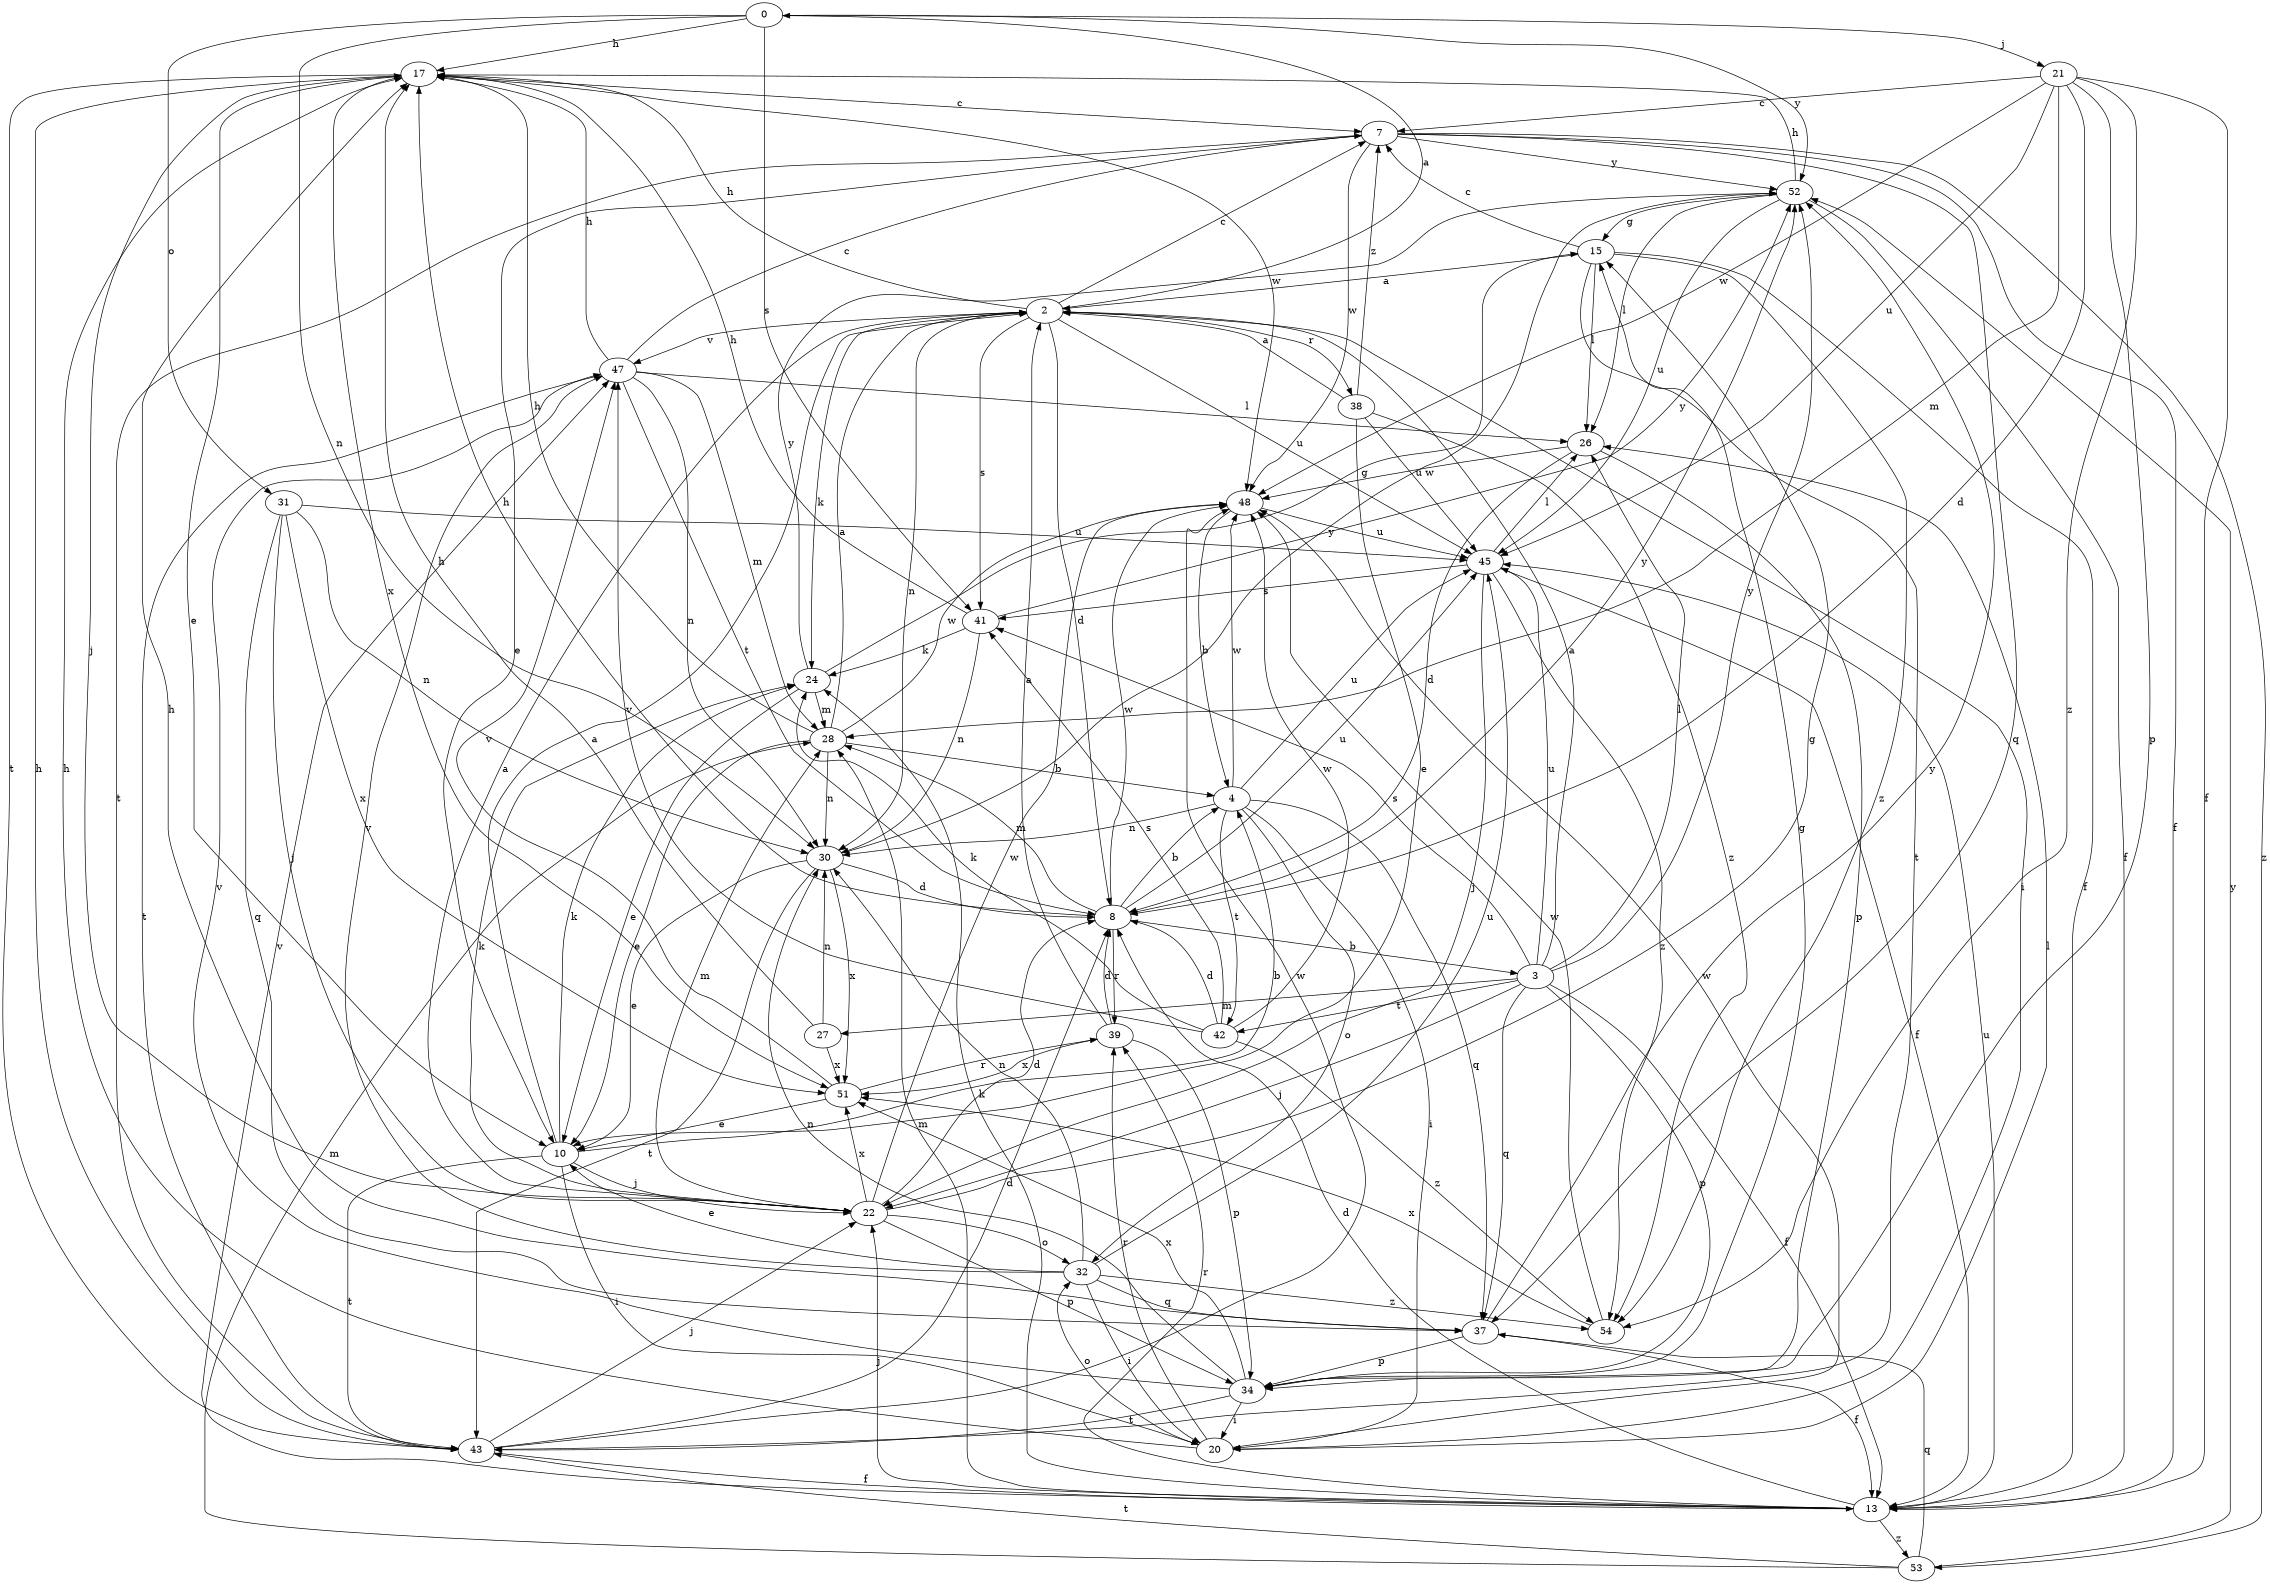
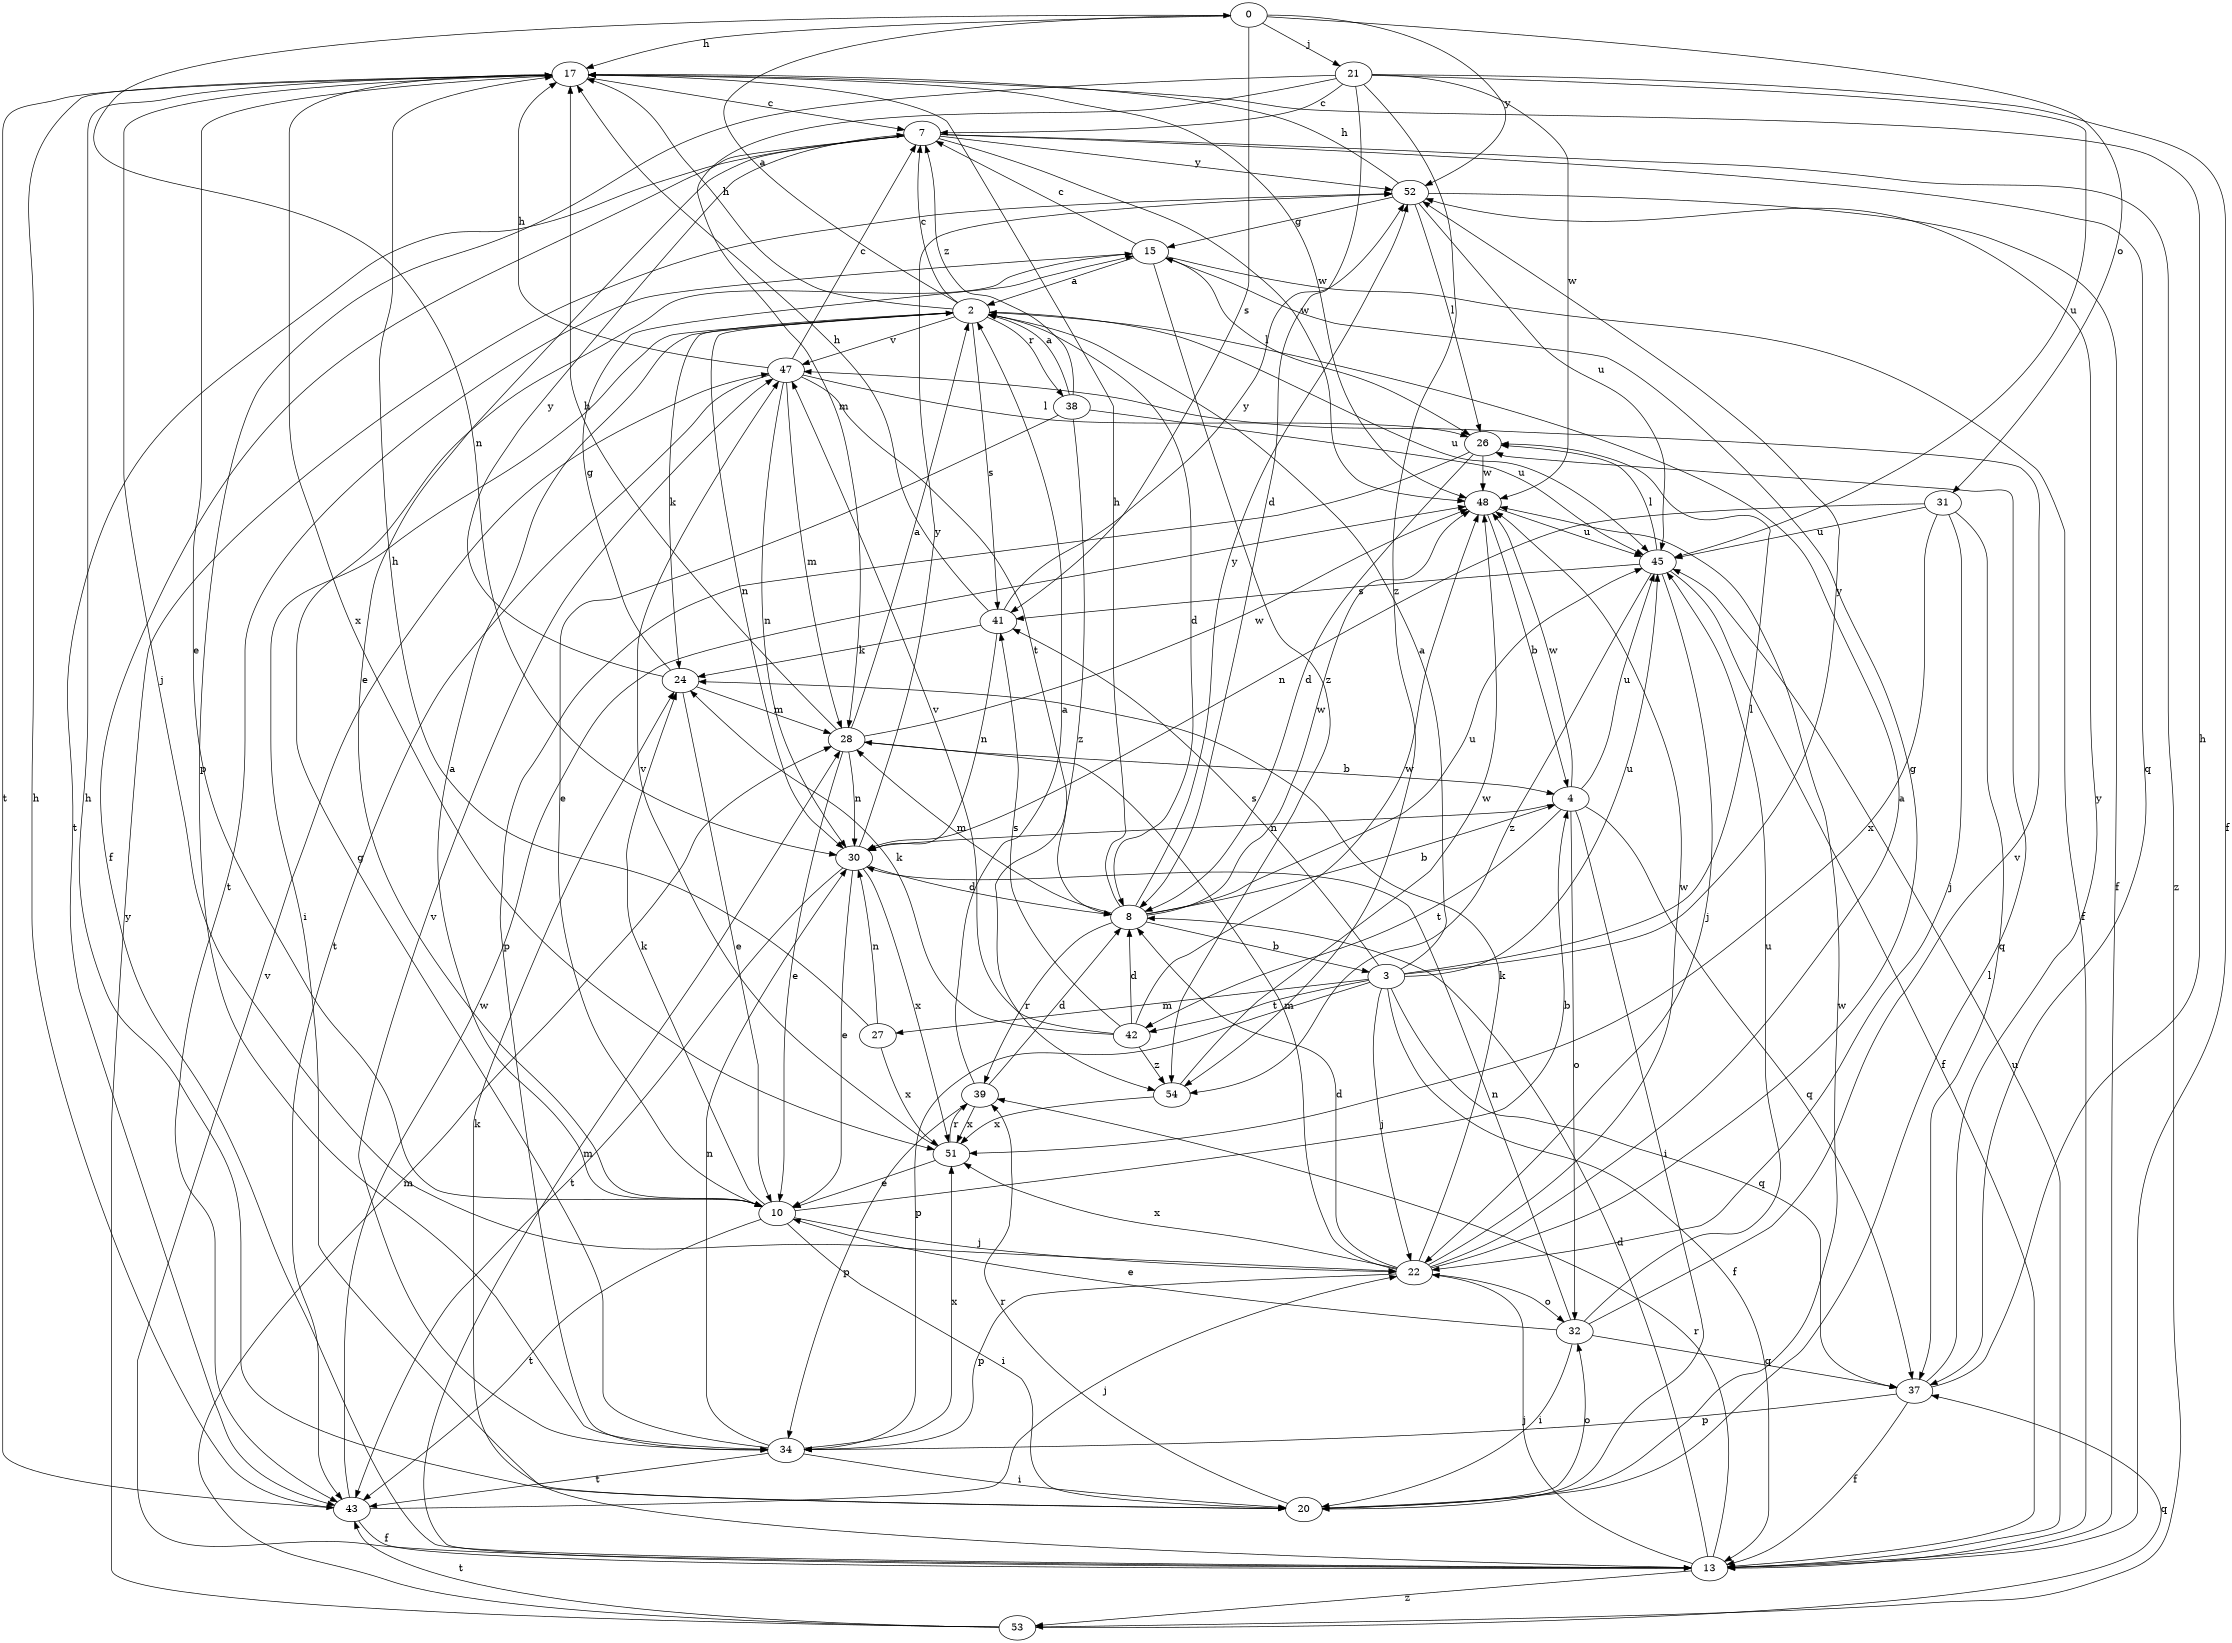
edge "24" -> "52": now "24" -> "7"
edge "32" -> "54": removed, label "z"
edge "43" -> "8": removed, label "d"
